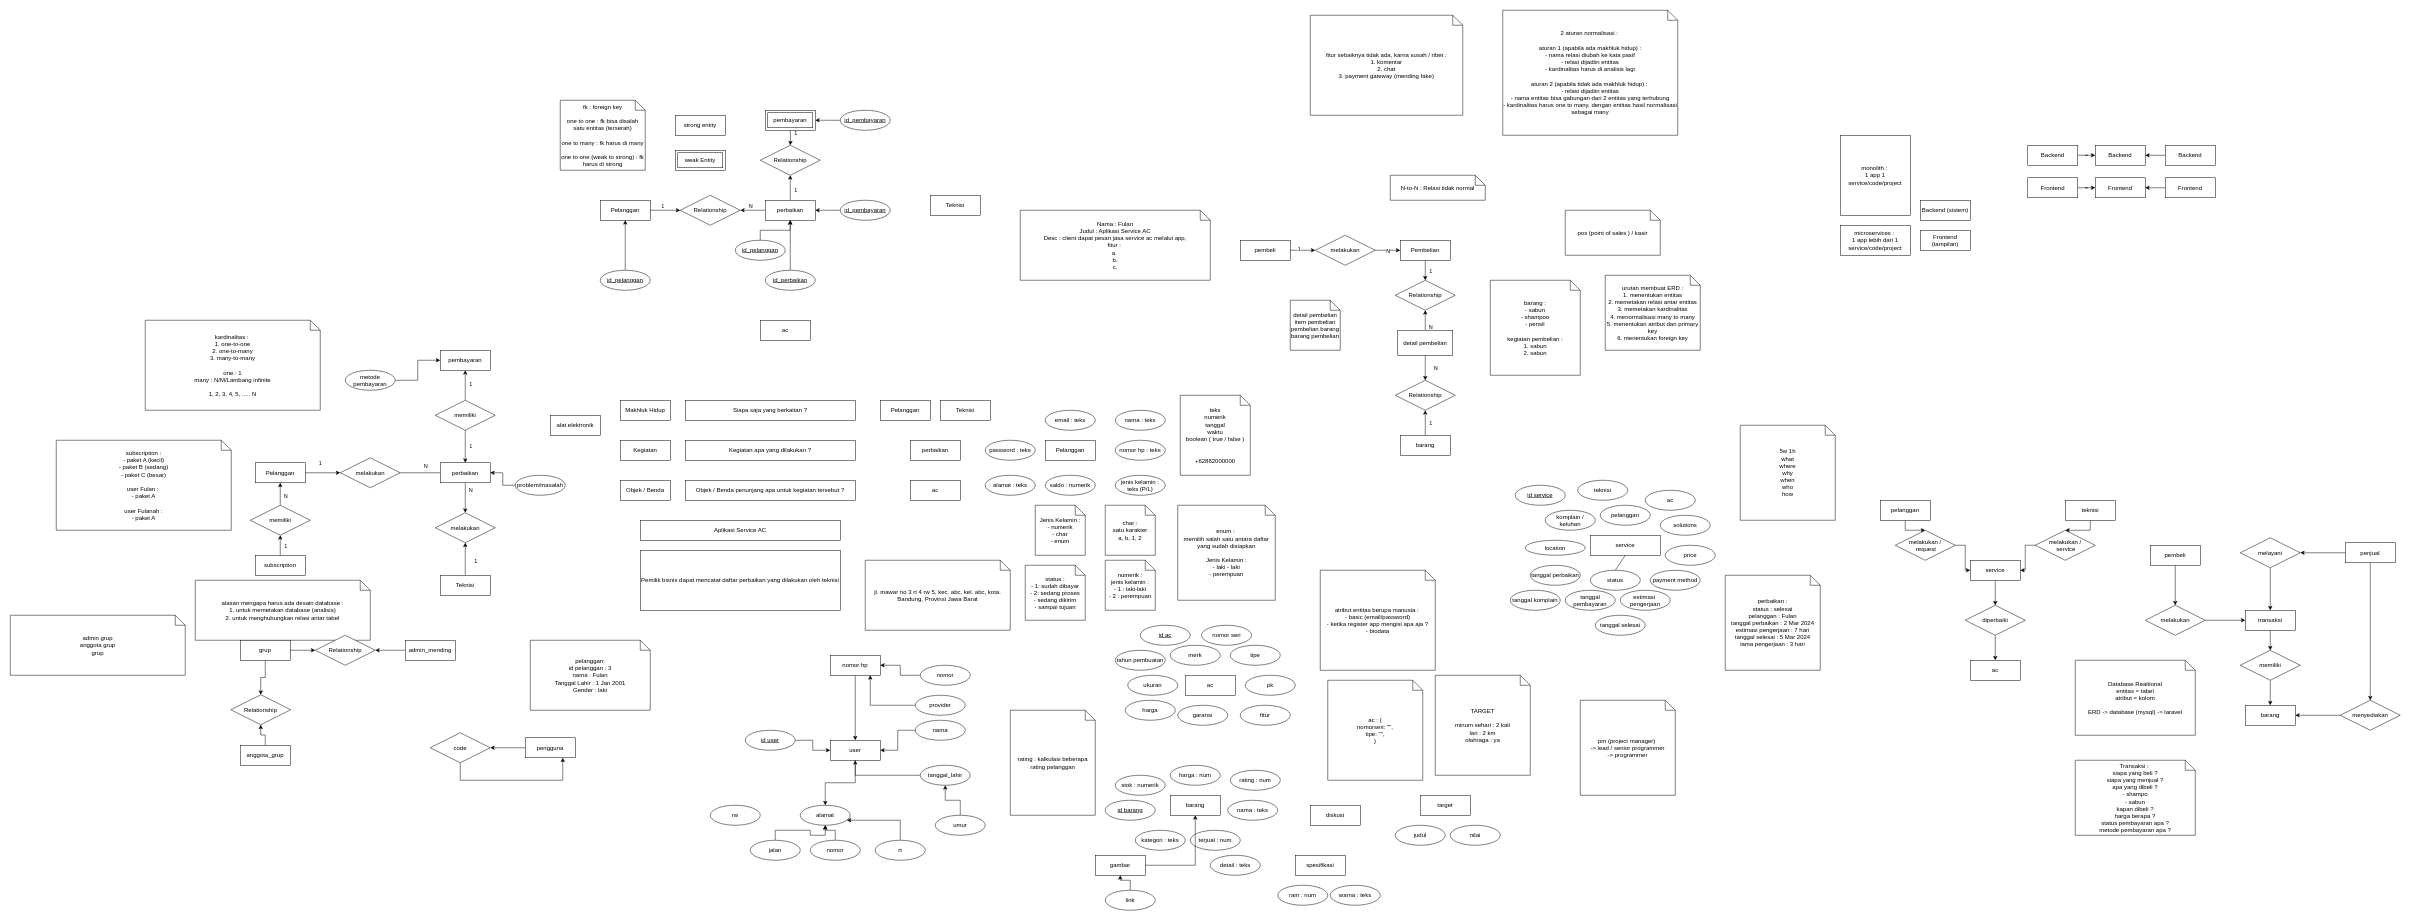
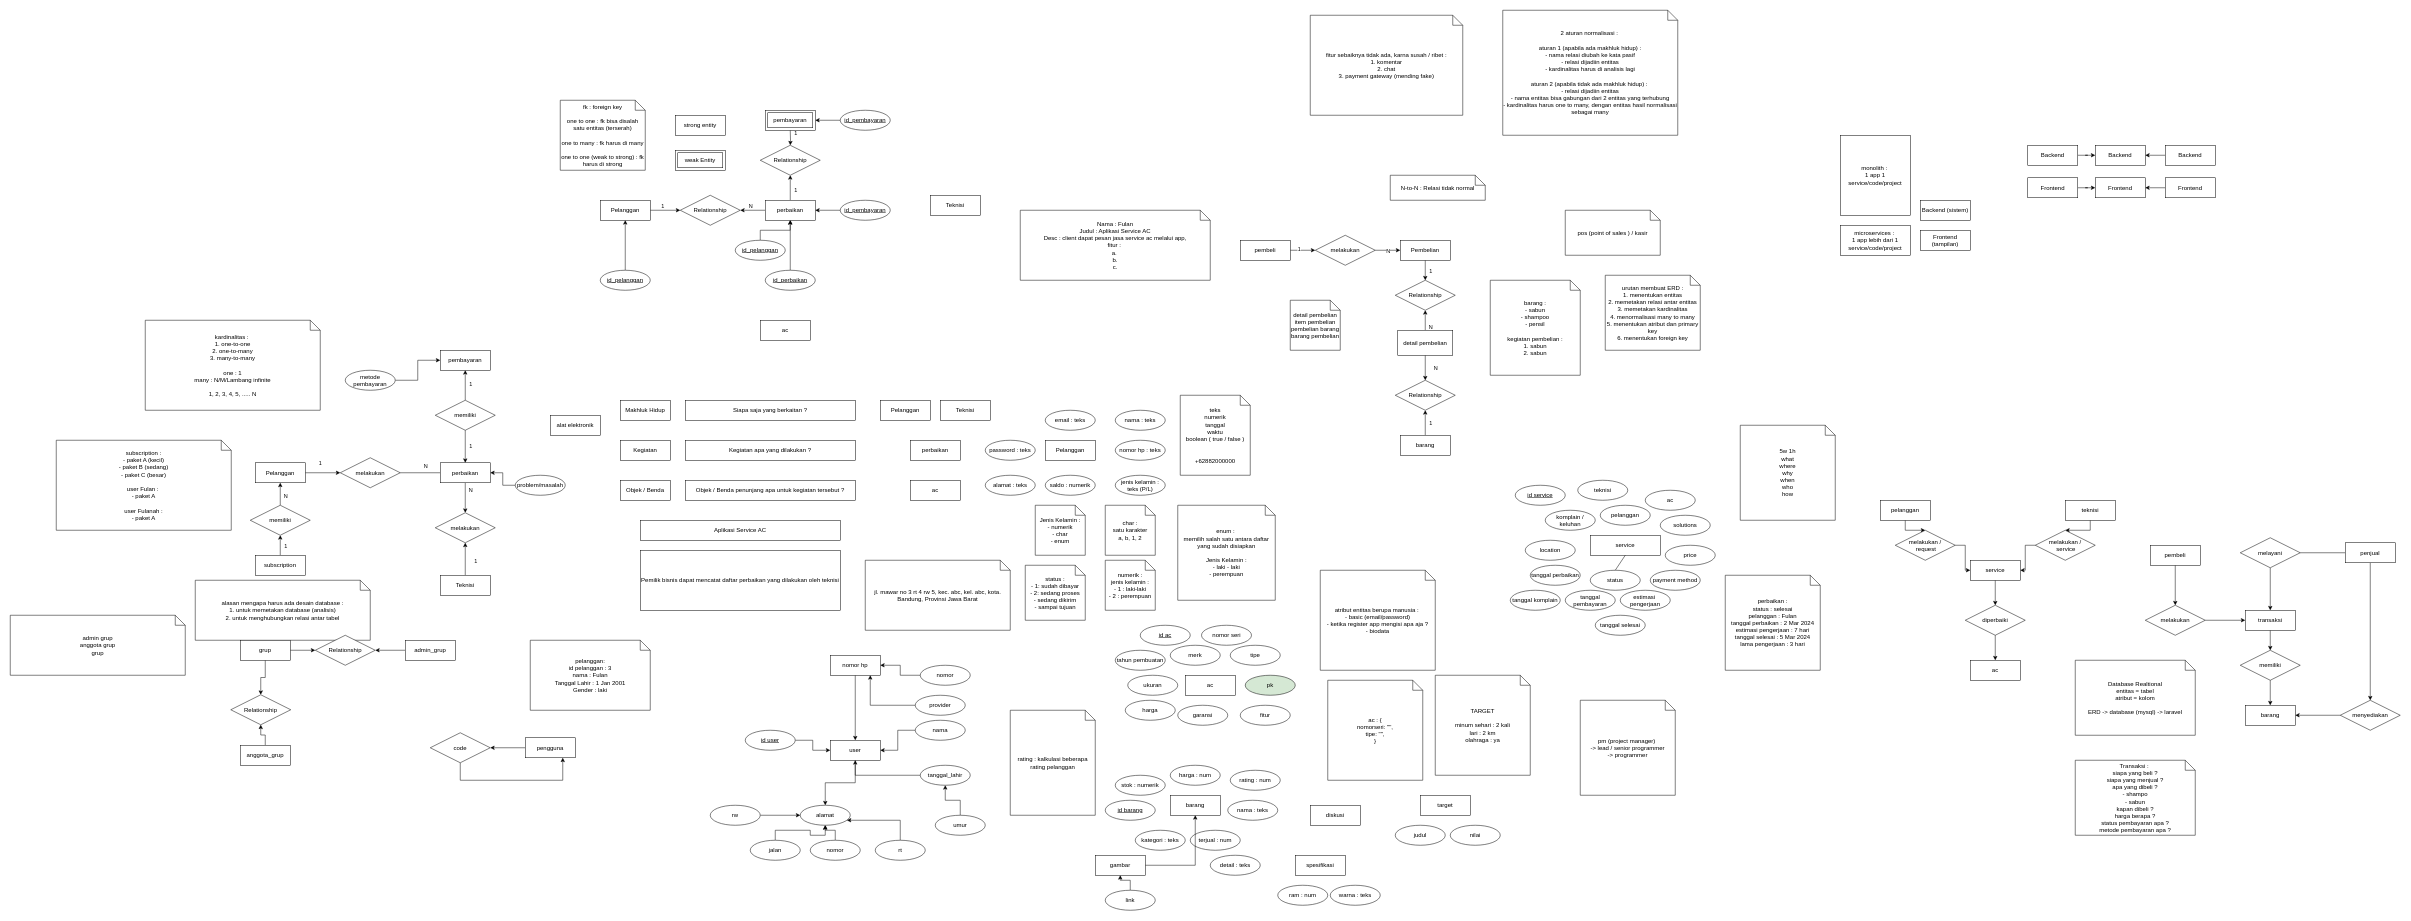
node "location": size 60x15 -> 50x20
edge "penjual" -> "melayani": arrowhead classic -> none
node "admin_mending": label "admin_mending" -> "admin_grup"
node "pk": fillcolor #ffffff -> #d5e8d4
edge "rw" -> "alamat": added
